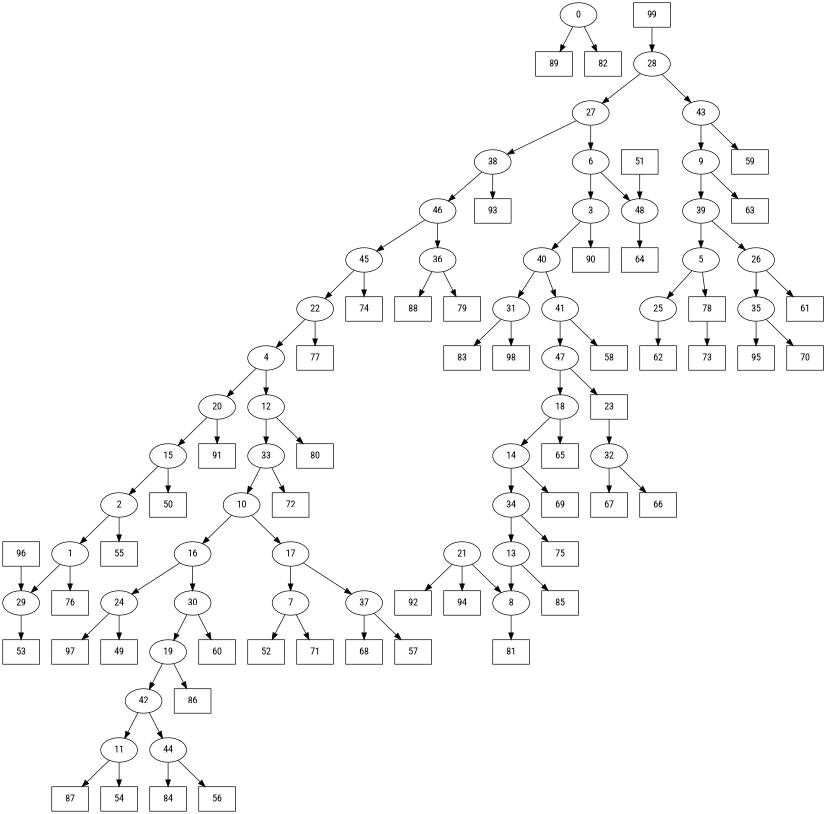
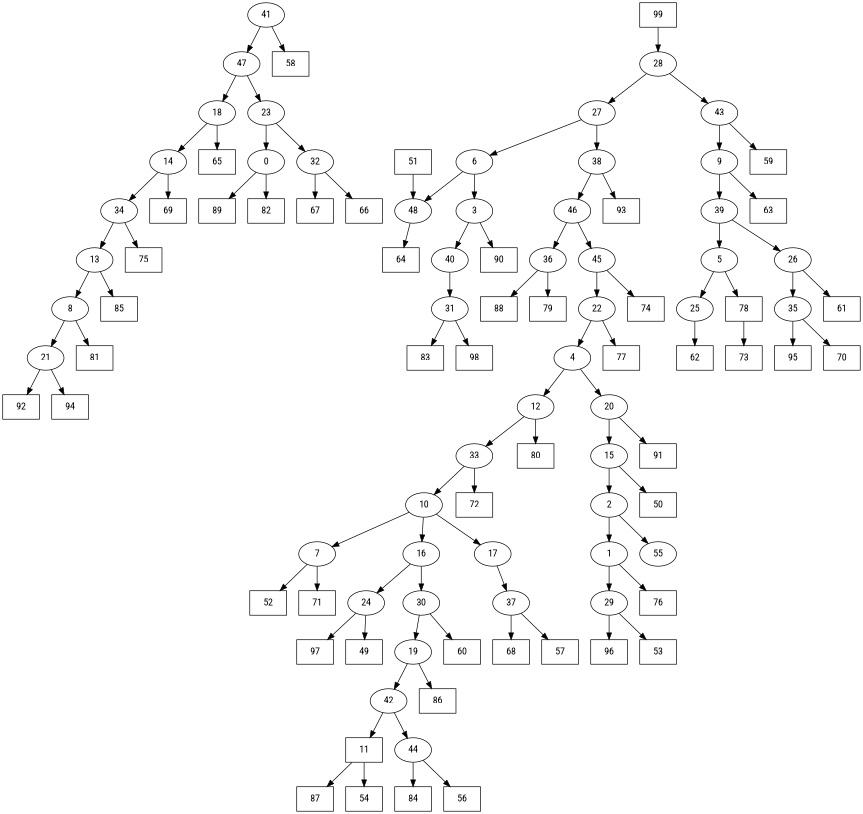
edge "23" -> "0": added
edge "40" -> "41": removed
node "23": shape box -> ellipse
node "55": shape box -> ellipse
edge "96" -> "29": reversed
edge "17" -> "7": now "10" -> "7"
edge "21" -> "8": reversed
node "11": shape ellipse -> box
